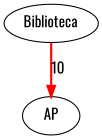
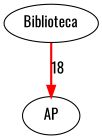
edge "﻿Biblioteca" -> "AP": label "10" -> "18"
